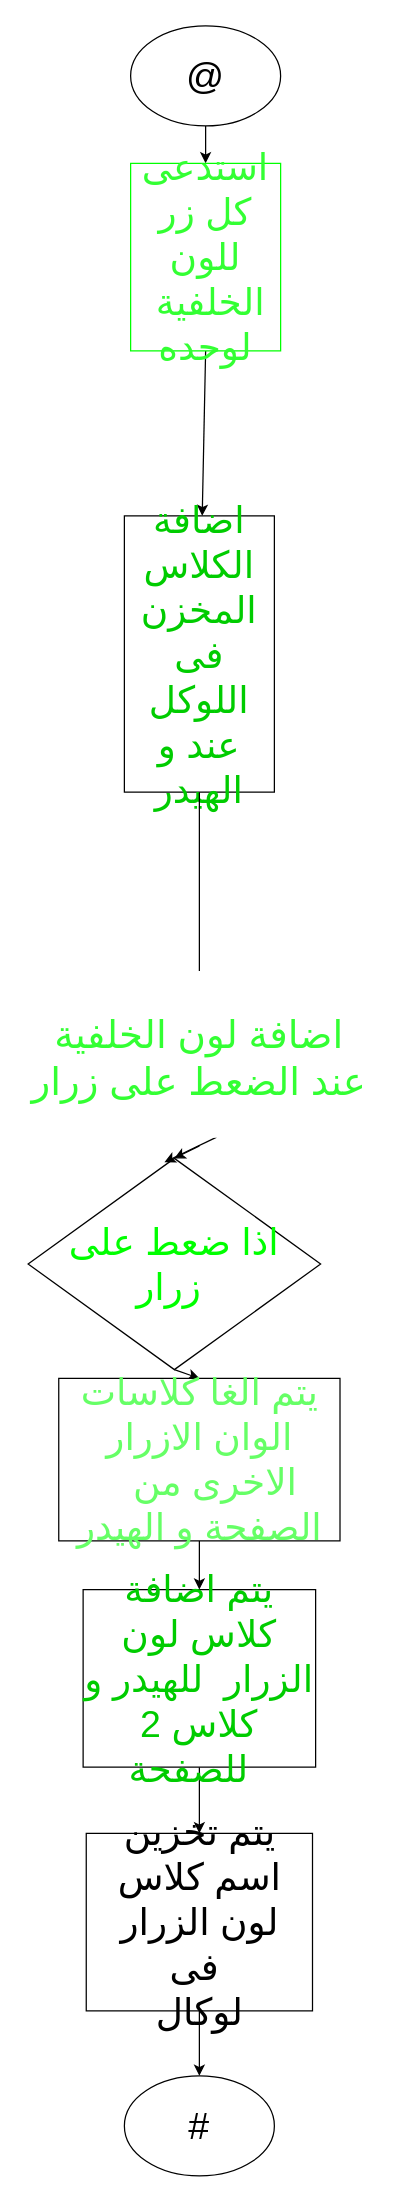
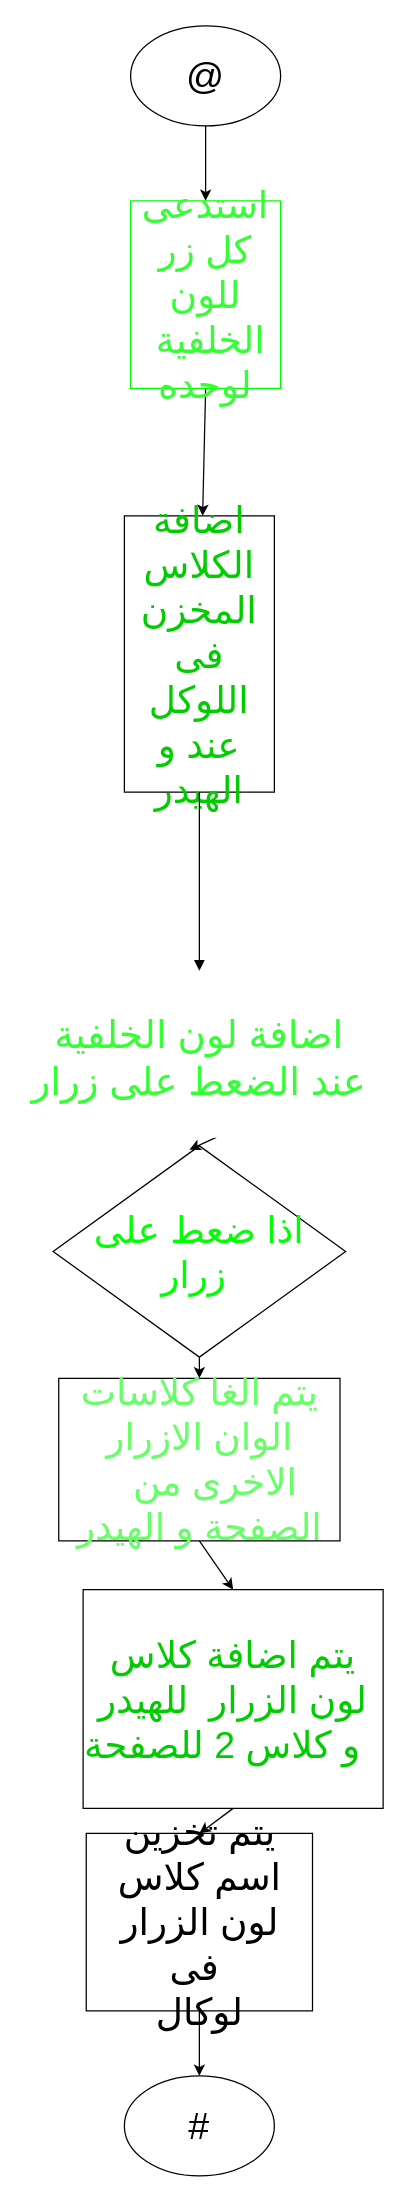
node "استدعى كل زر للون الخلفية لوحده": moved (206, 257) -> (206, 294)
edge "اضافة الكلاس المخزن فى اللوكل عند و الهيدر" -- "اضافة لون الخلفية عند الضعط على زرار": arrowhead none -> block
node "اذا ضعط على زرار": moved (174, 1264) -> (199, 1251)
node "يتم اضافة كلاس لون الزرار للهيدر و كلاس 2 للصفحة": size 233x178 -> 300x219
